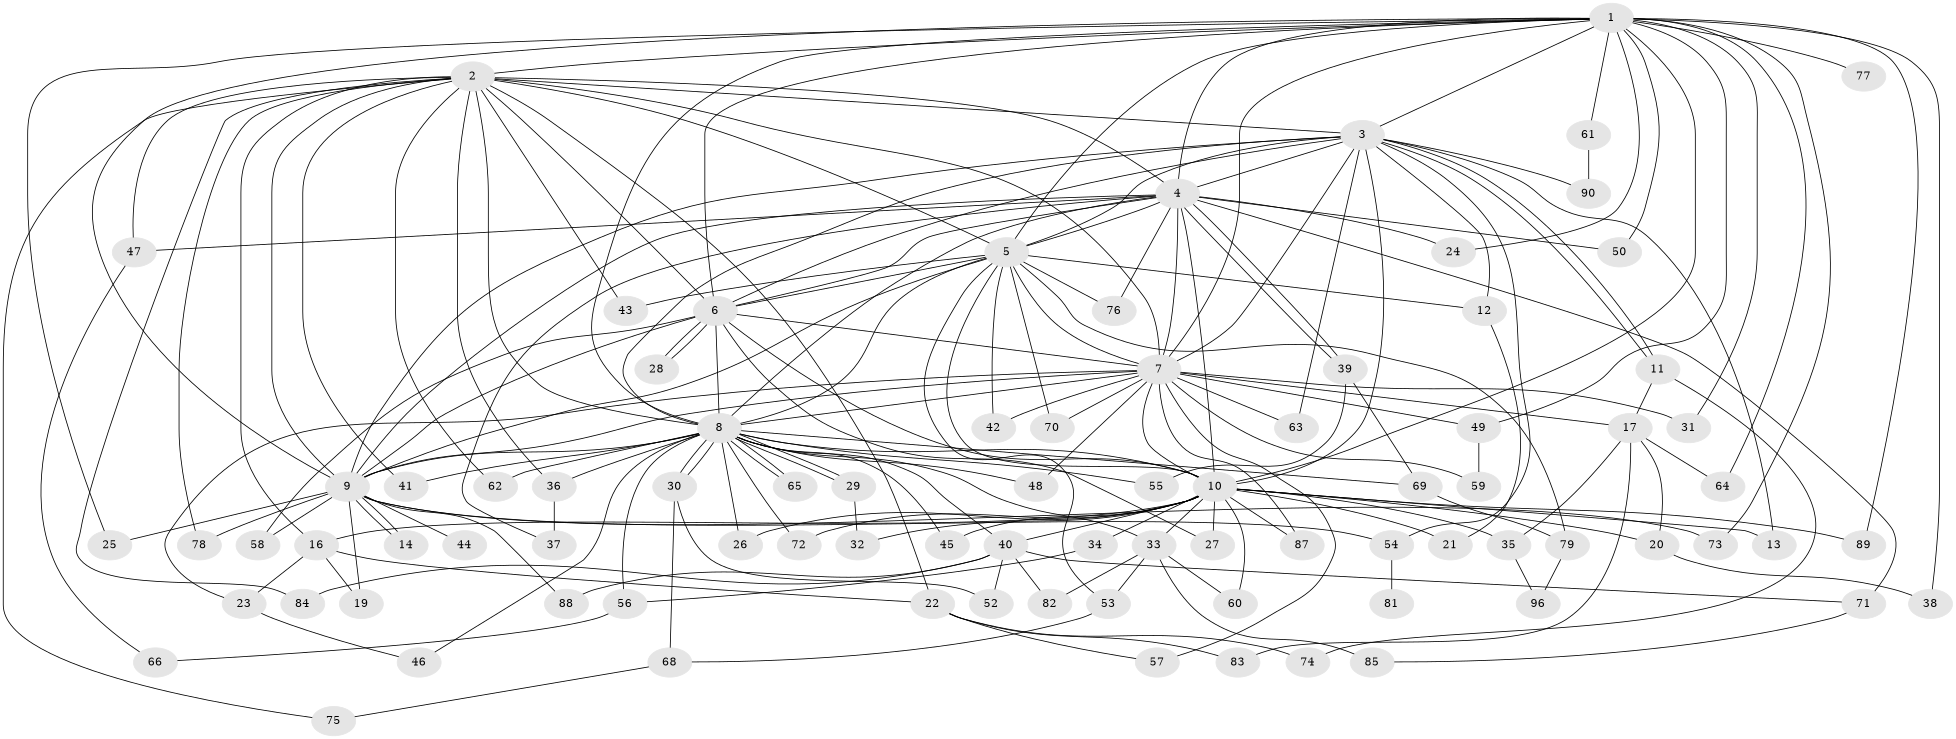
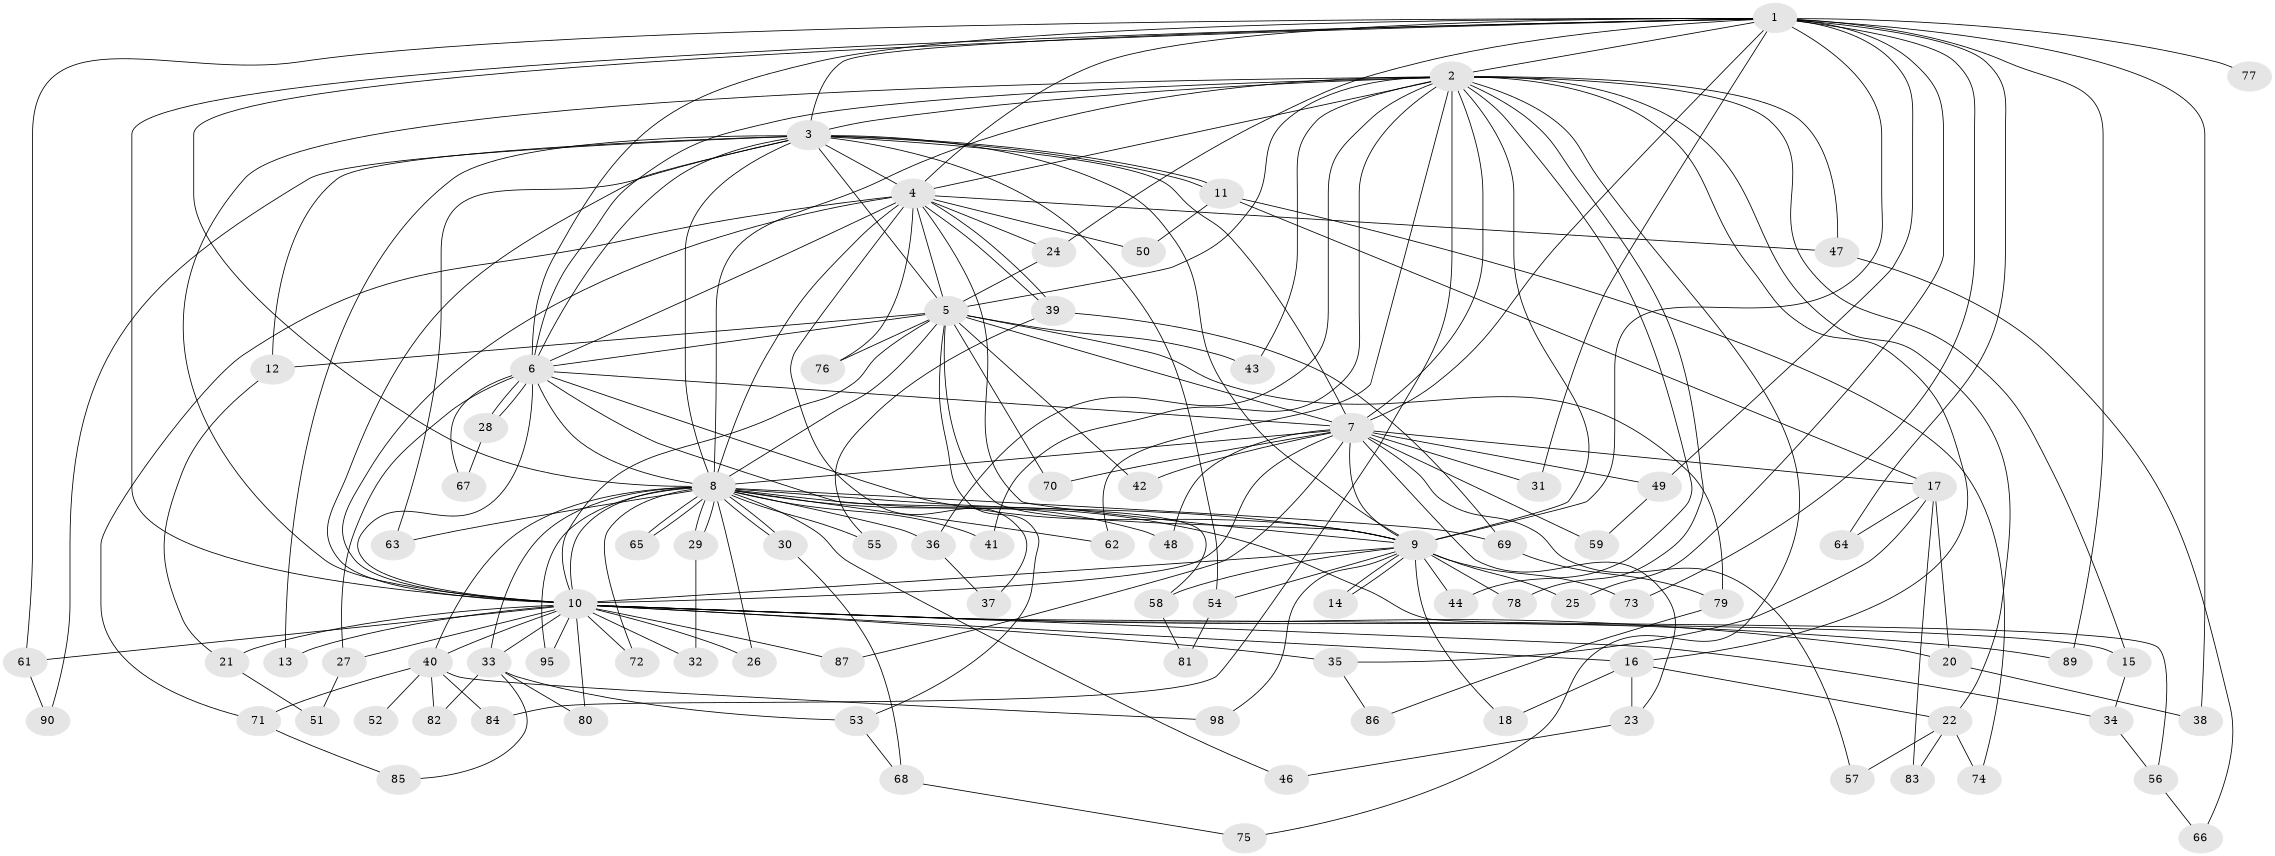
edge "1" -- "5": now "24" -- "5"
edge "2" -- "10": added
edge "1" -- "50": now "11" -- "50"
edge "4" -- "7": removed
edge "2" -- "44": added
edge "7" -- "63": now "8" -- "63"
node "67": added
node "45": label "45" -> "95"
edge "30" -- "52": removed
edge "9" -- "10": added
node "19": label "19" -> "18"
node "88": label "88" -> "98"
node "60": label "60" -> "80"
node "96": label "96" -> "86"
edge "58" -- "81": added
edge "10" -- "61": added
node "15": added
node "51": added
